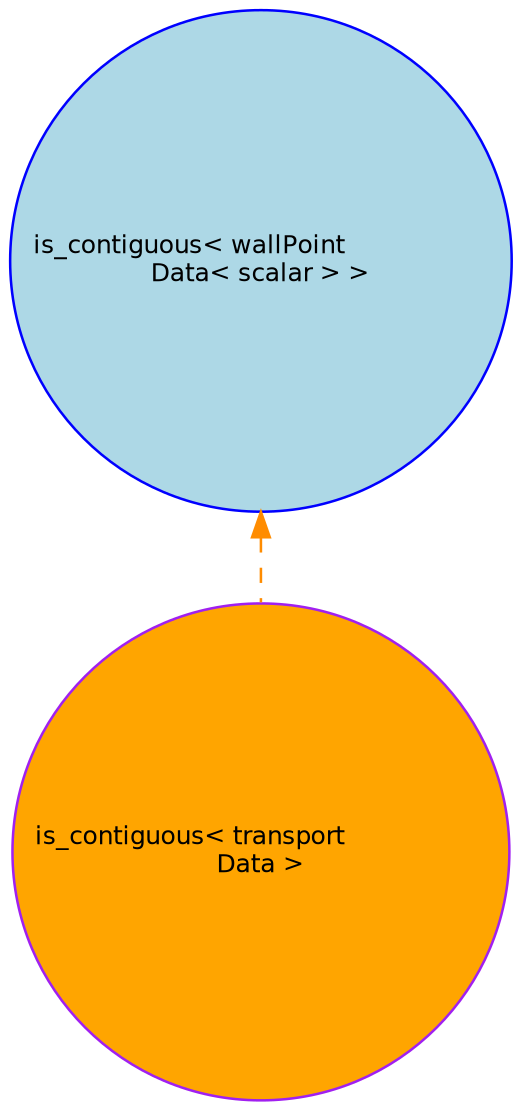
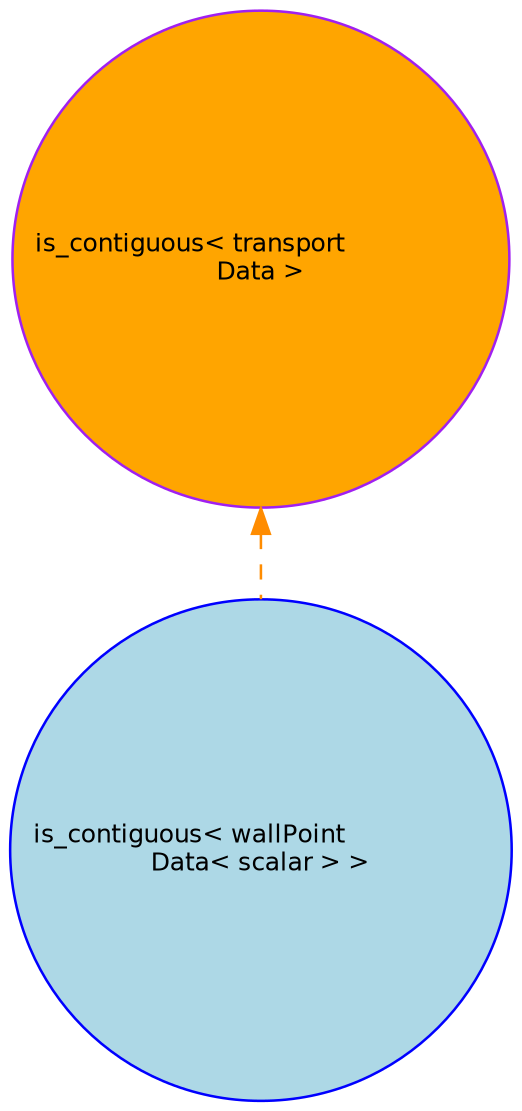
edge "is_contiguous< transport Data >" -> "is_contiguous< wallPoint Data< scalar > >": reversed
